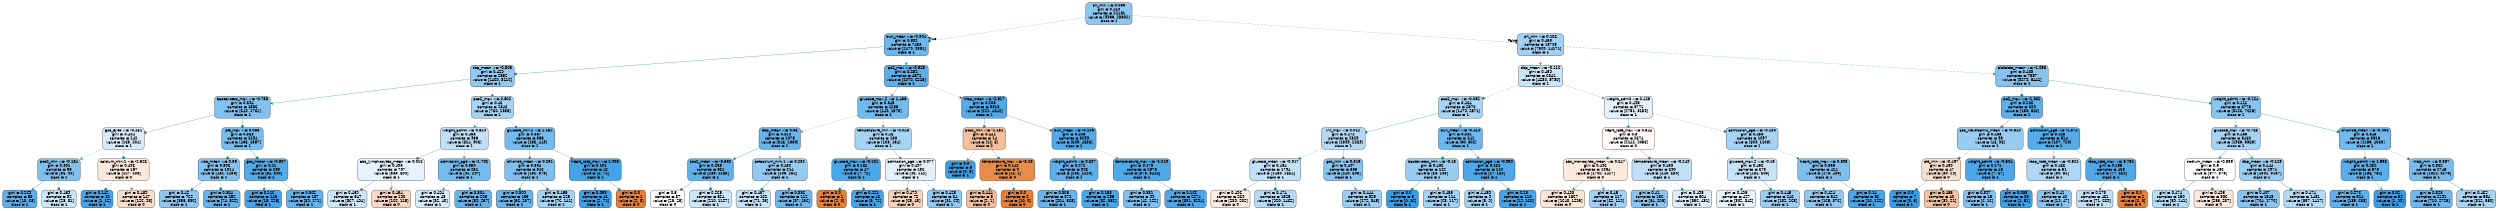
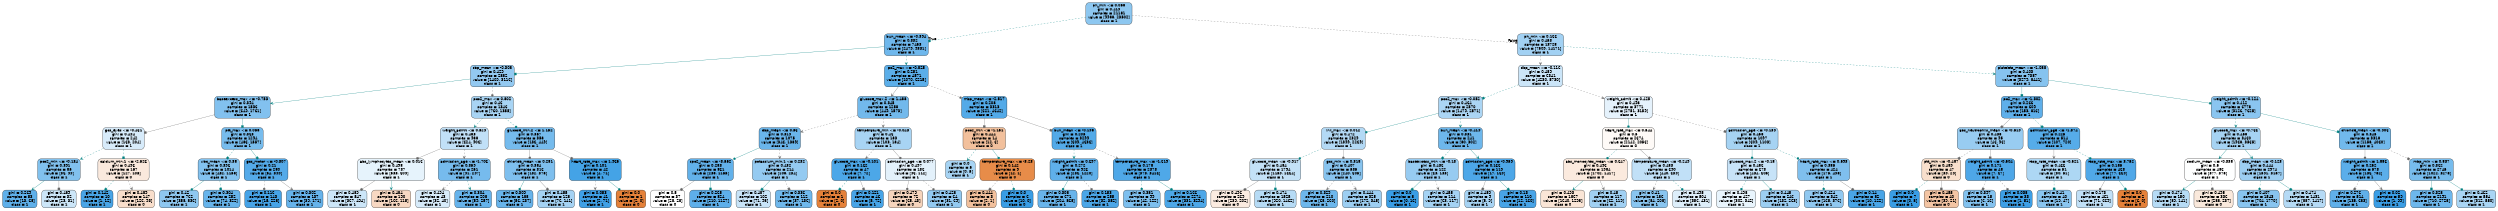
node "gini = 0.0 samples = 5 value = [0, 5] class = 1": fillcolor #399de5 -> #a6d3f3
node "gini = 0.116 samples = 143 value = [15, 228] resp = 1": label "gini = 0.116 samples = 143 value = [15, 228] resp = 1" -> "gini = 0.116 samples = 143 value = [15, 228] class = 1"
node "gini = 0.265 samples = 824 value = [210, 1127] class = 1": fillcolor #cce6f8 -> #5eafea
node "gini = 0.0 samples = 6 value = [10, 0] class = 0": fillcolor #e58139 -> #399de5
node "gini = 0.329 samples = 210 value = [68, 260] class = 1": added
